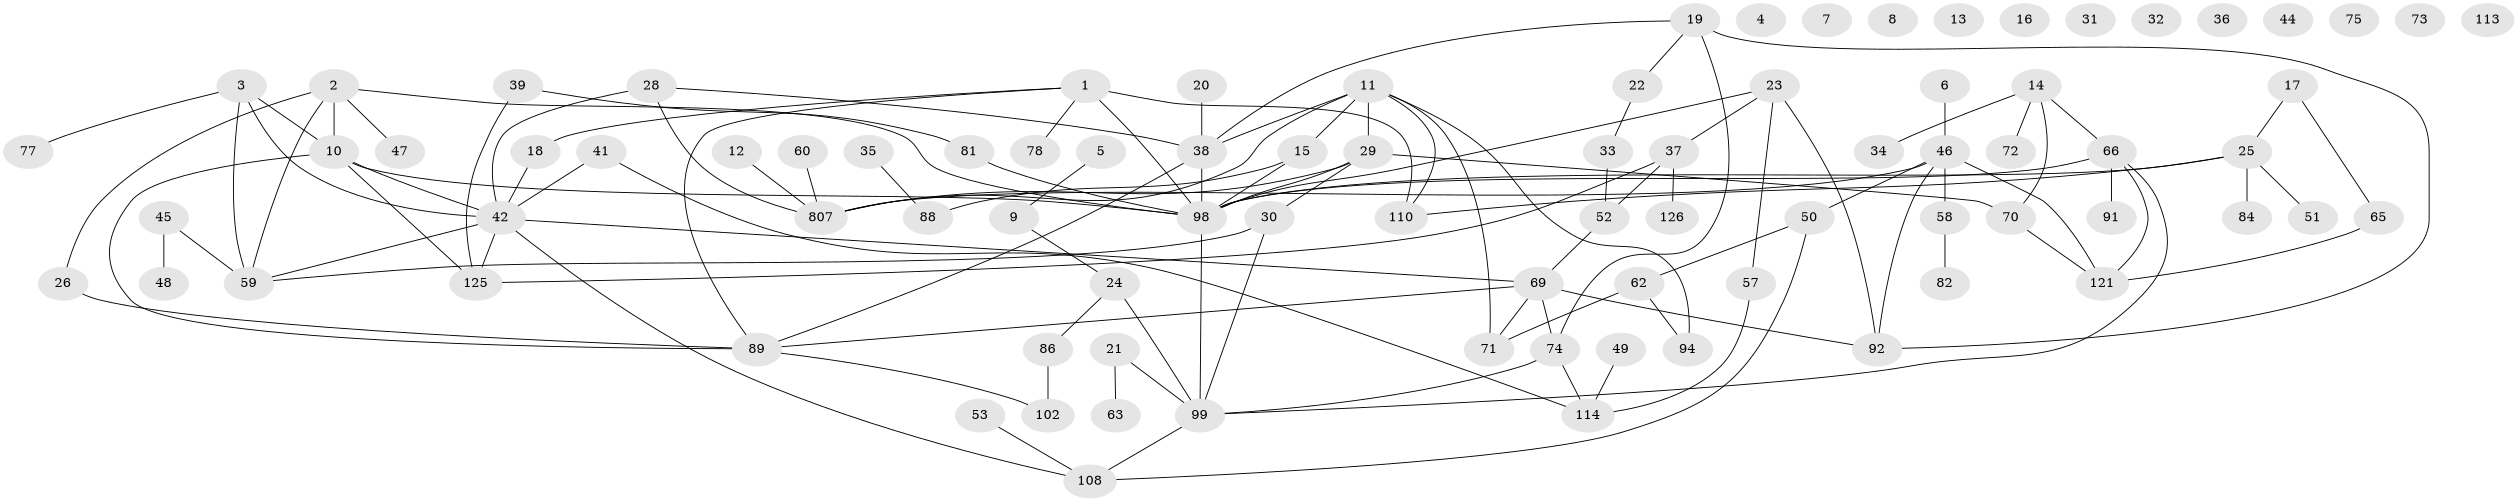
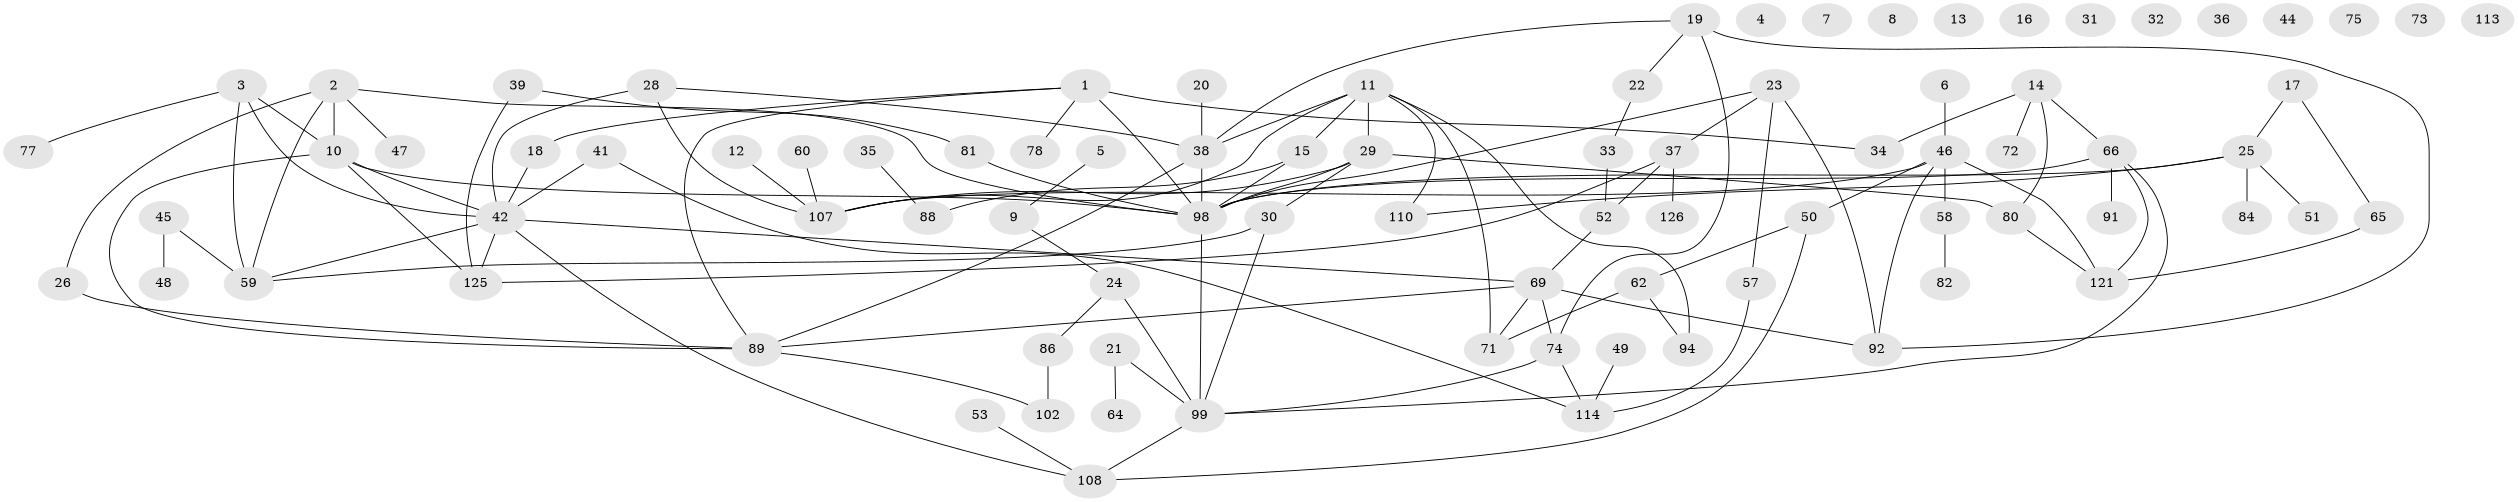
edge "1" -- "110": now "1" -- "34"
node "807": label "807" -> "107"
node "70": label "70" -> "80"
node "63": label "63" -> "64"
